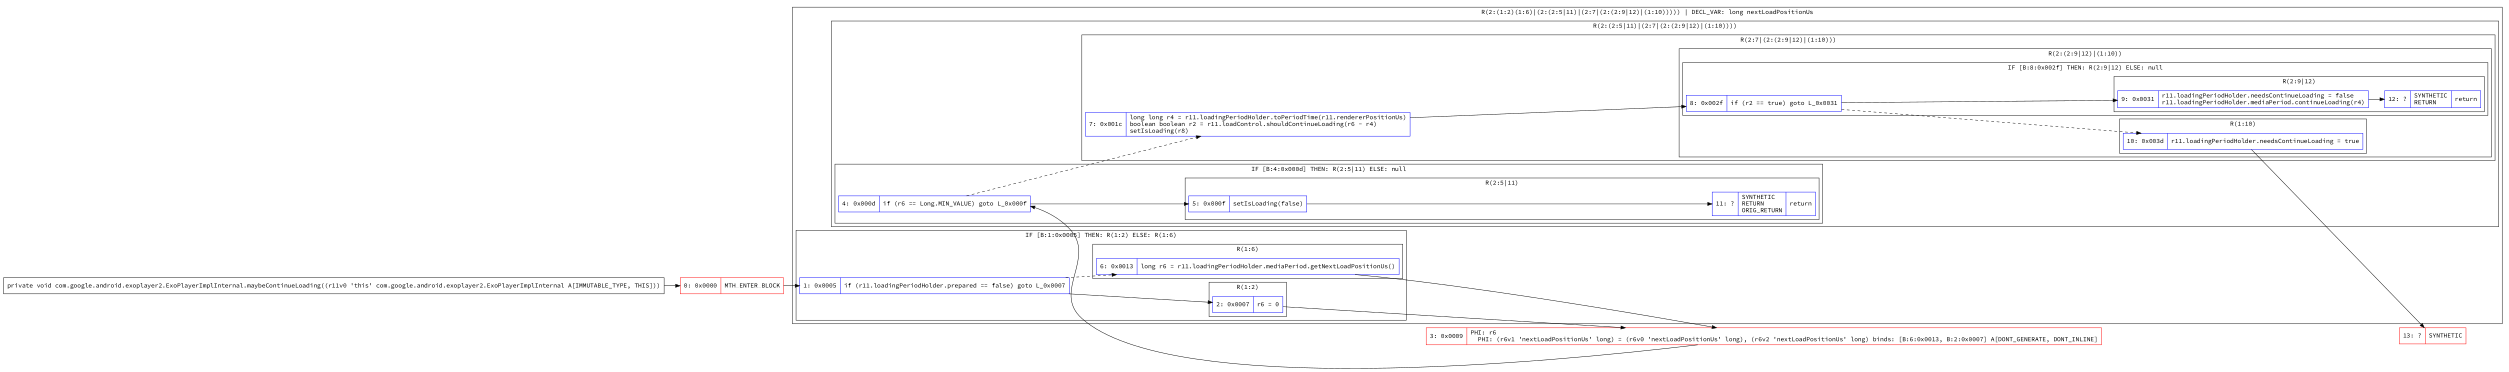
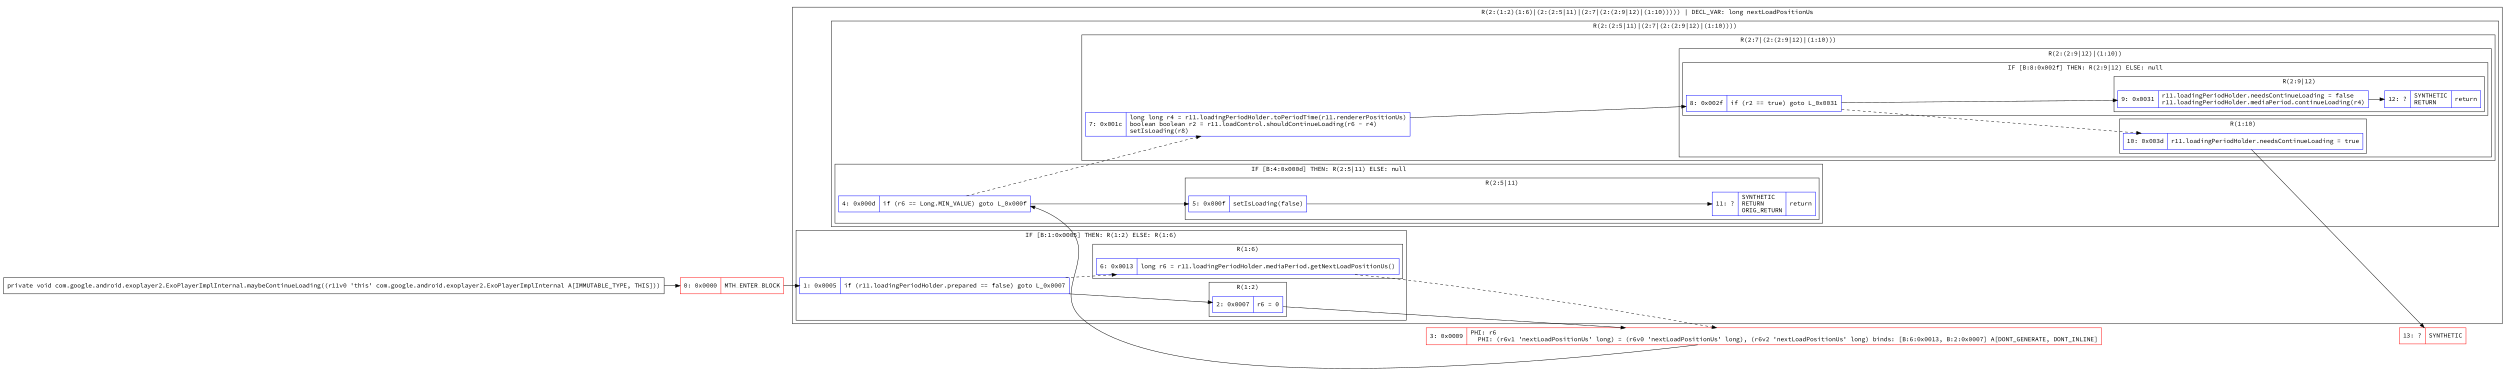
edge "6: 0x0013" -> "3: 0x0009": style solid -> dashed
